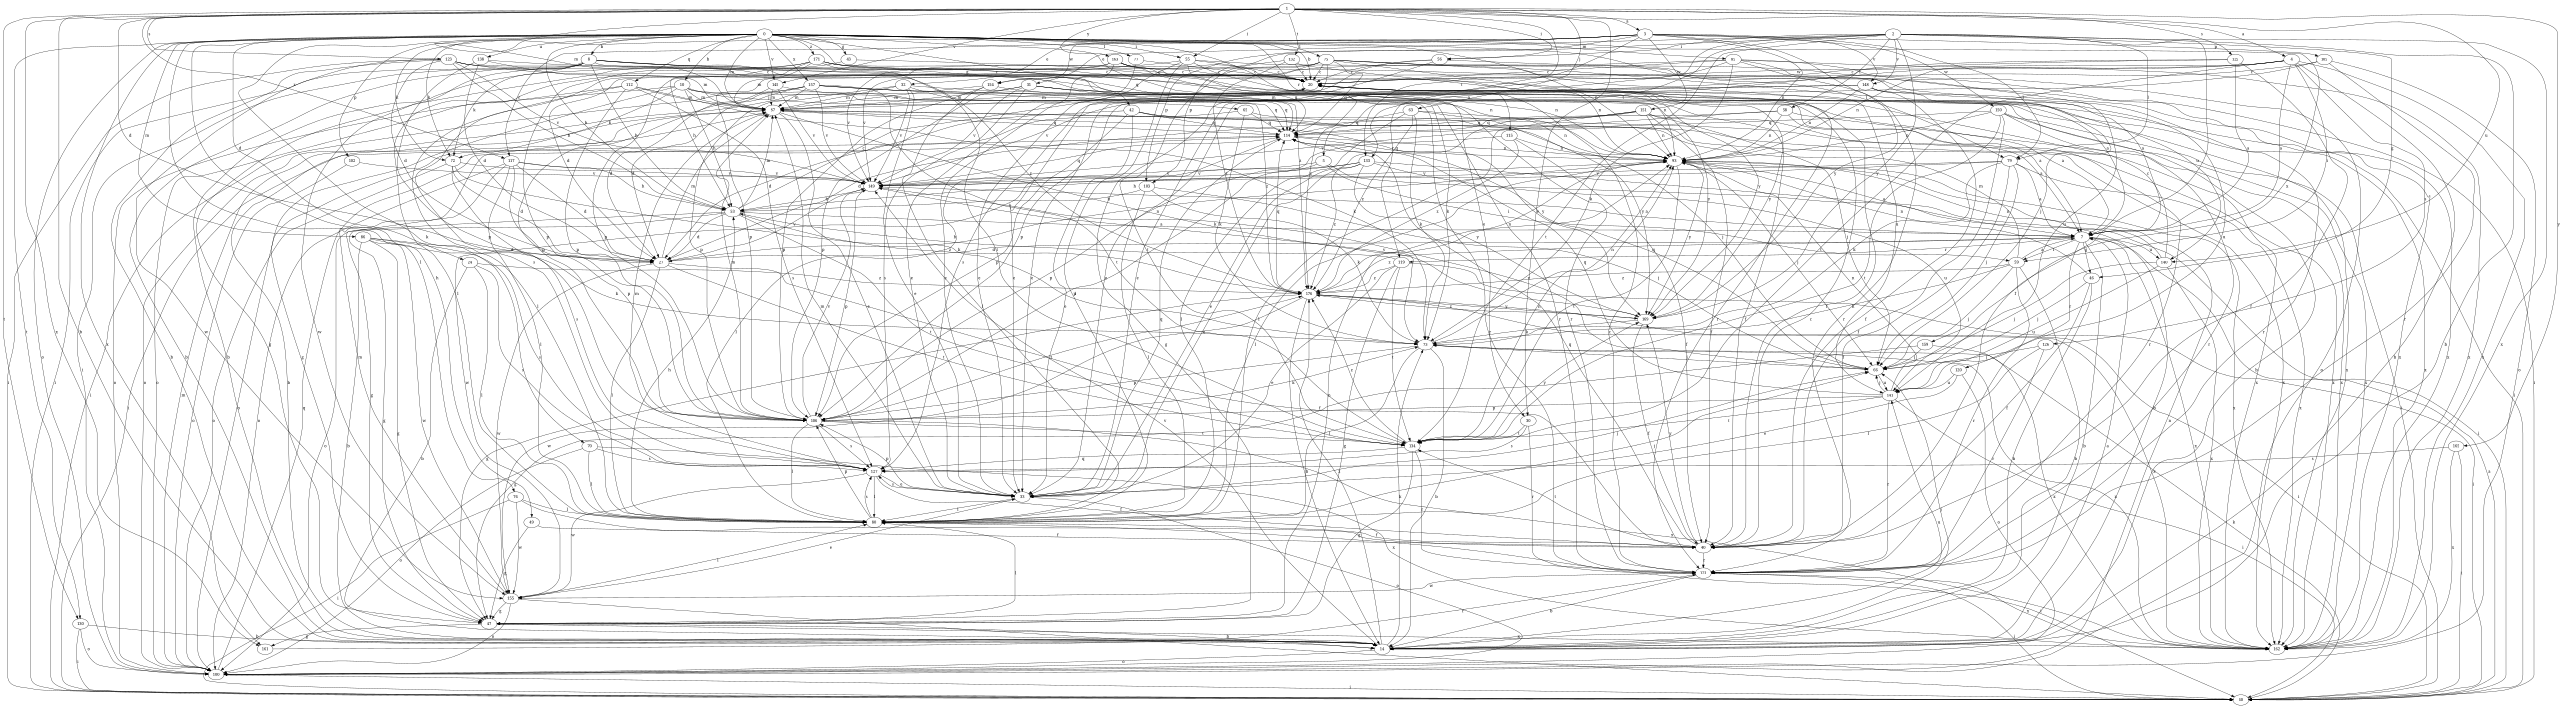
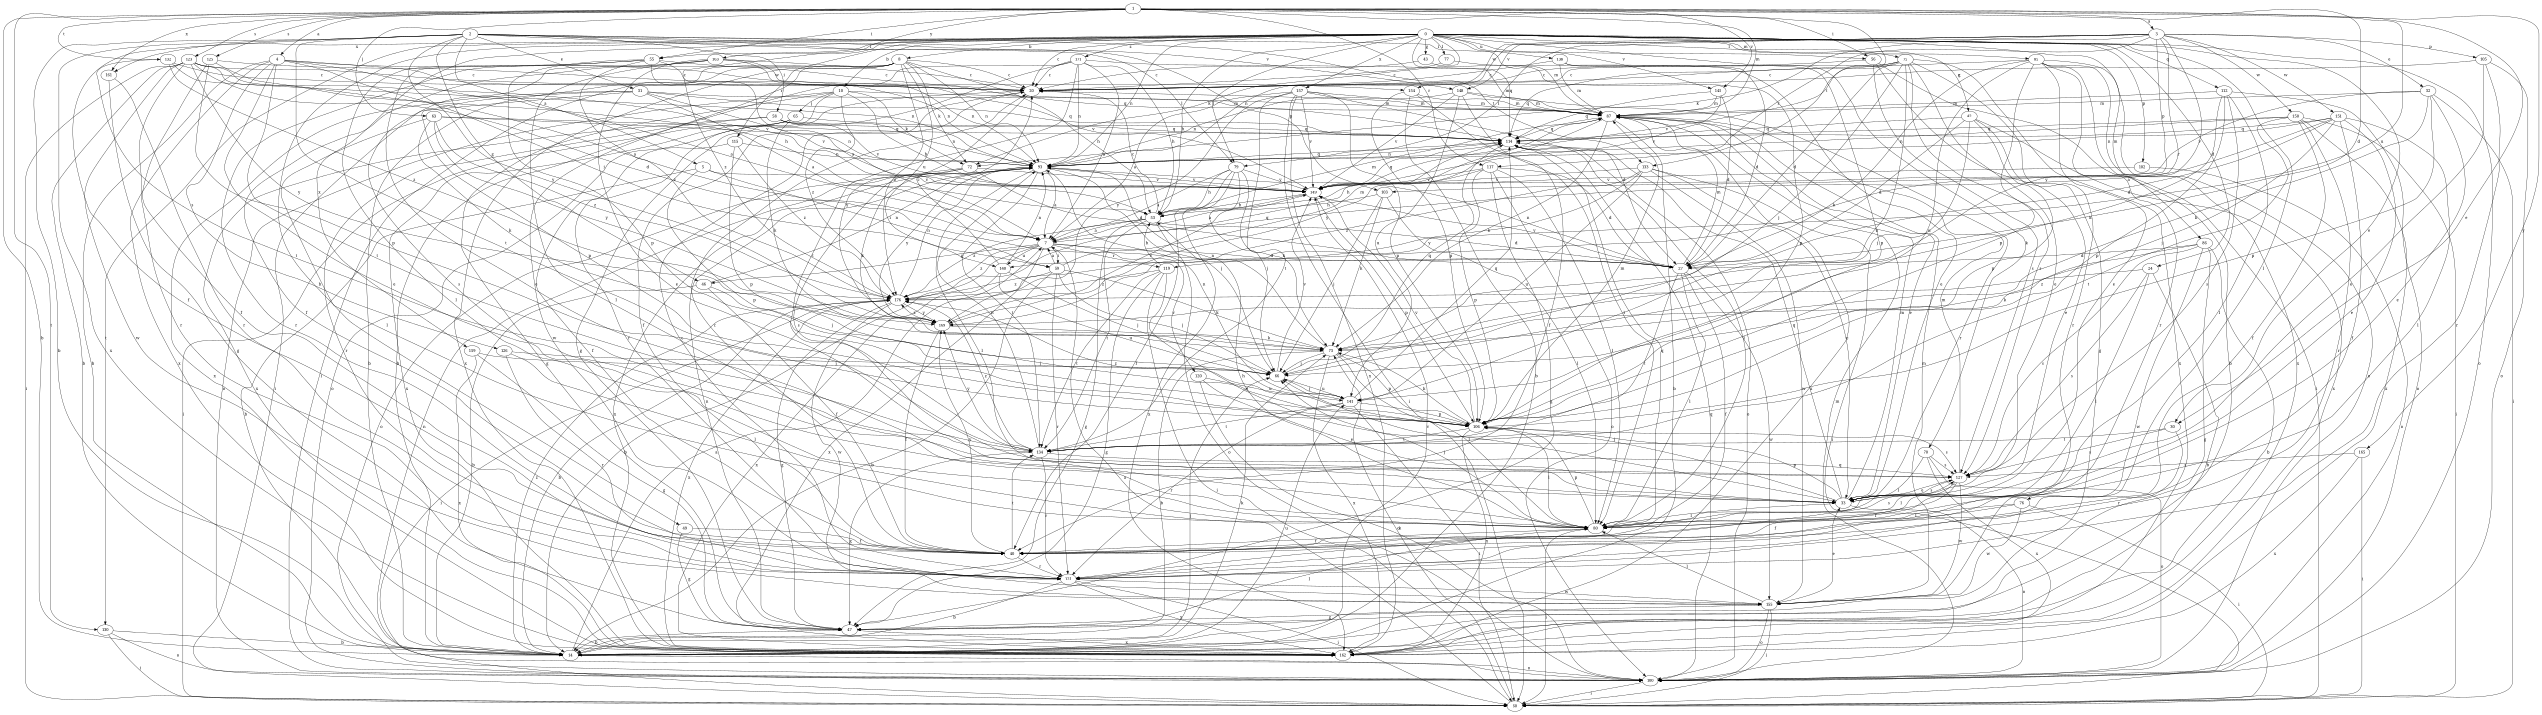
edge "0" -> "20": label "b" -> "c"
edge "85" -> "14": added, label "b"
edge "47" -> "161": reversed
